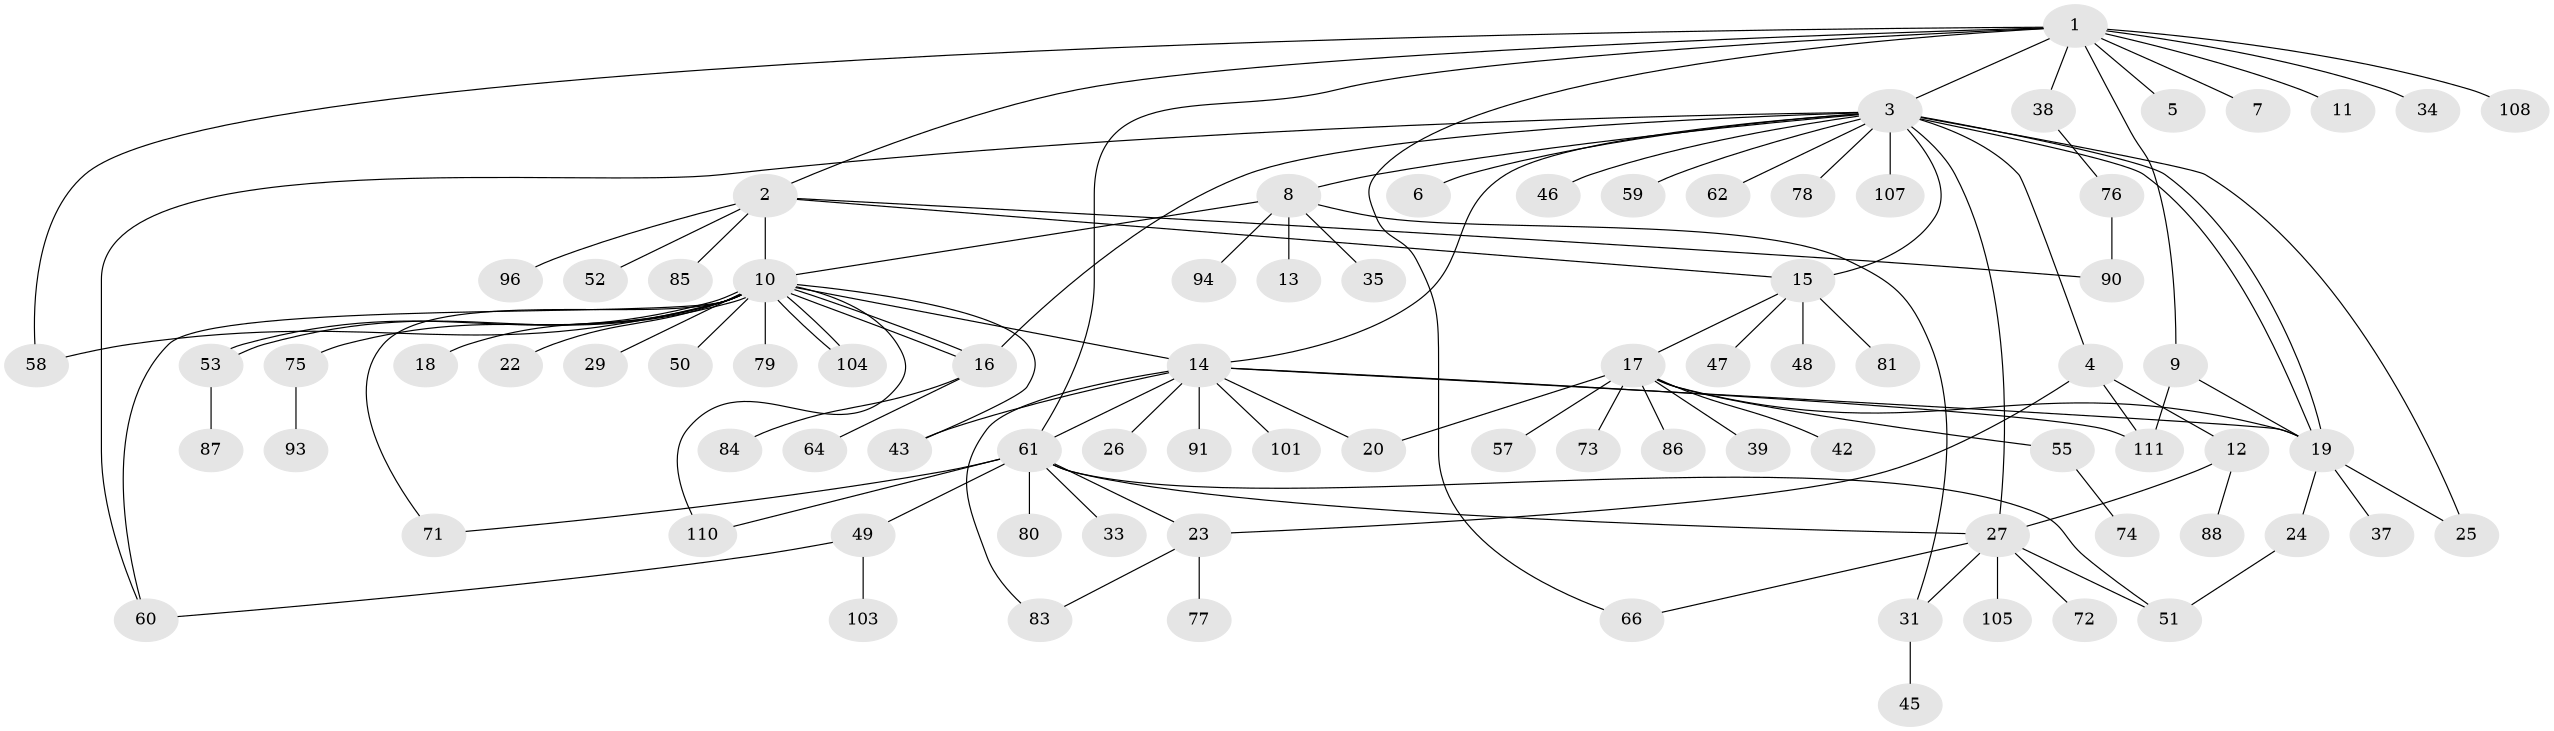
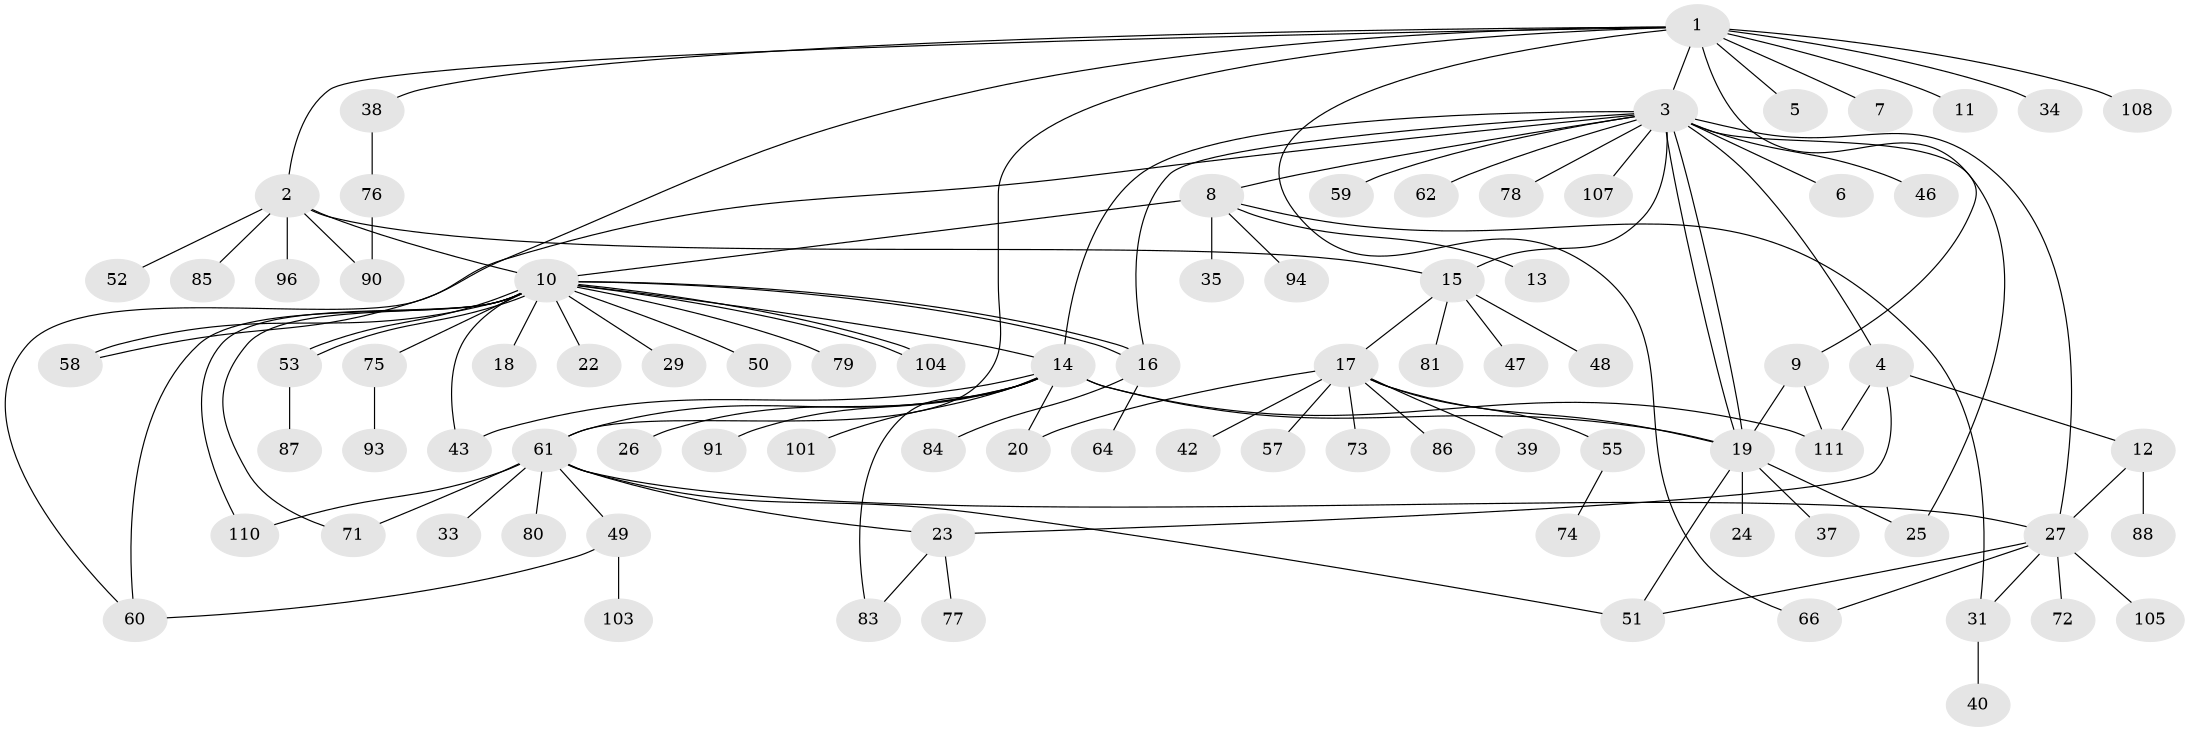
edge "24" -- "51": now "19" -- "51"
node "45": label "45" -> "40"
